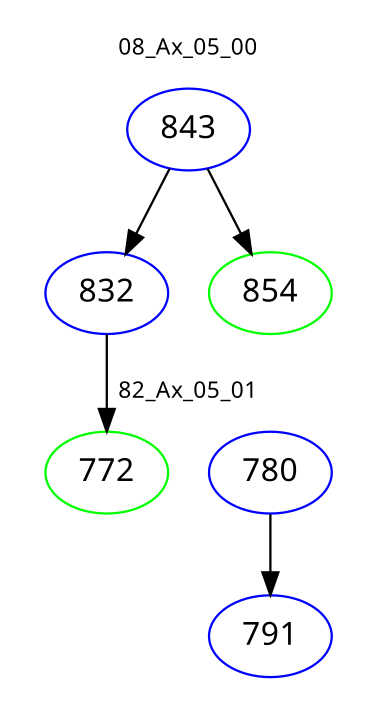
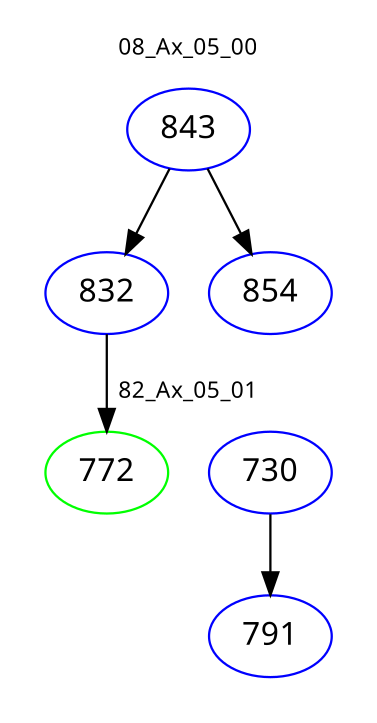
node "854": color green -> blue
node "780": label "780" -> "730"
